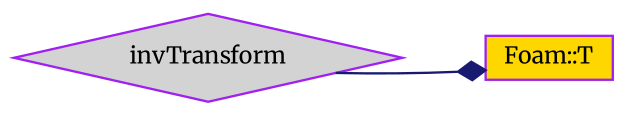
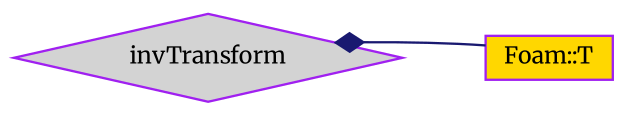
edge "invTransform" -> "Foam::T": reversed
